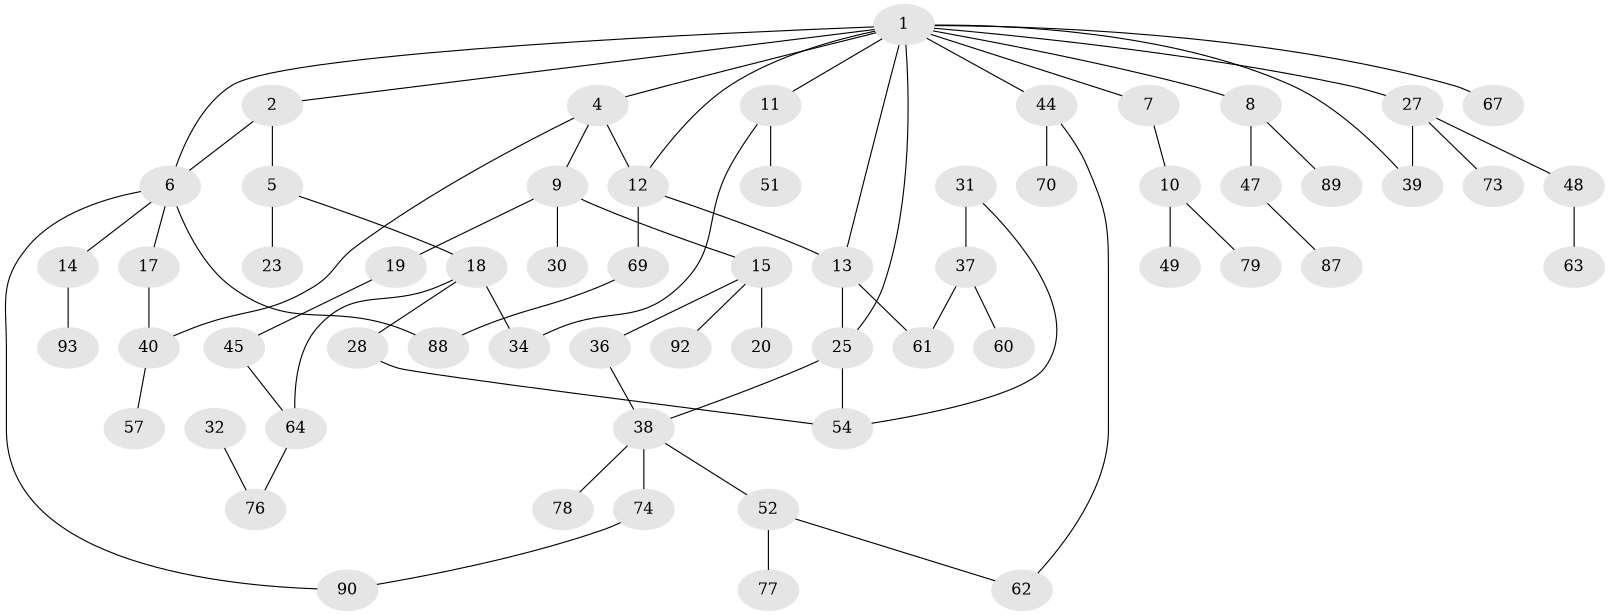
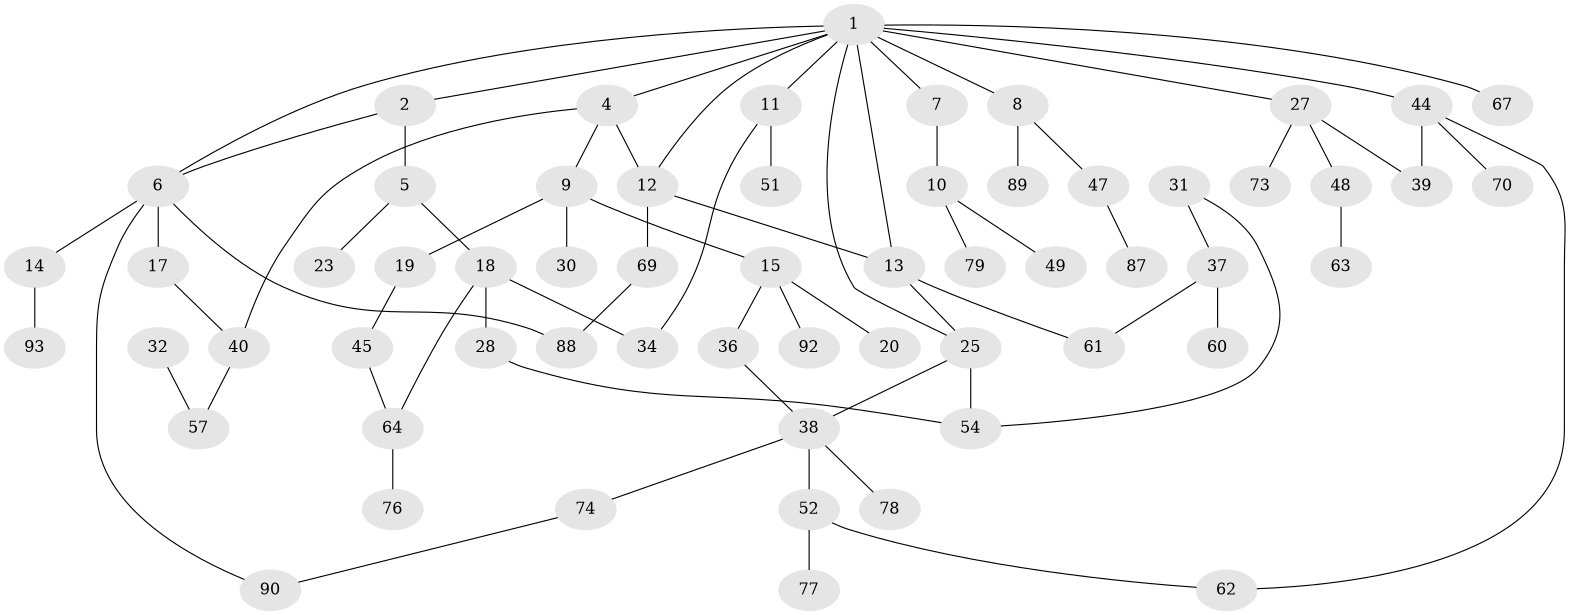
edge "1" -- "39": now "44" -- "39"
edge "32" -- "76": now "32" -- "57"
